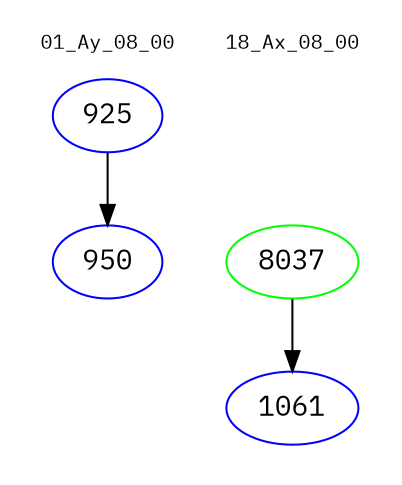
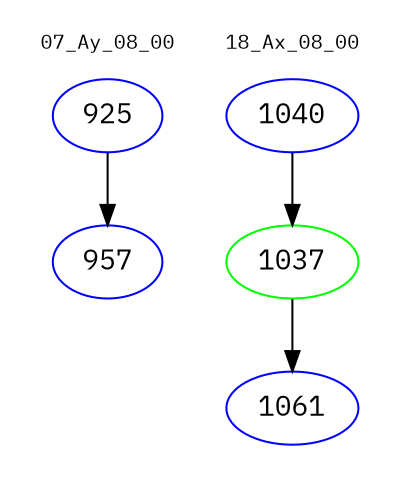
cluster "01_Ay_08_00": label "01_Ay_08_00" -> "07_Ay_08_00"
node "1040": added
node "950": label "950" -> "957"
node "8037": label "8037" -> "1037"
